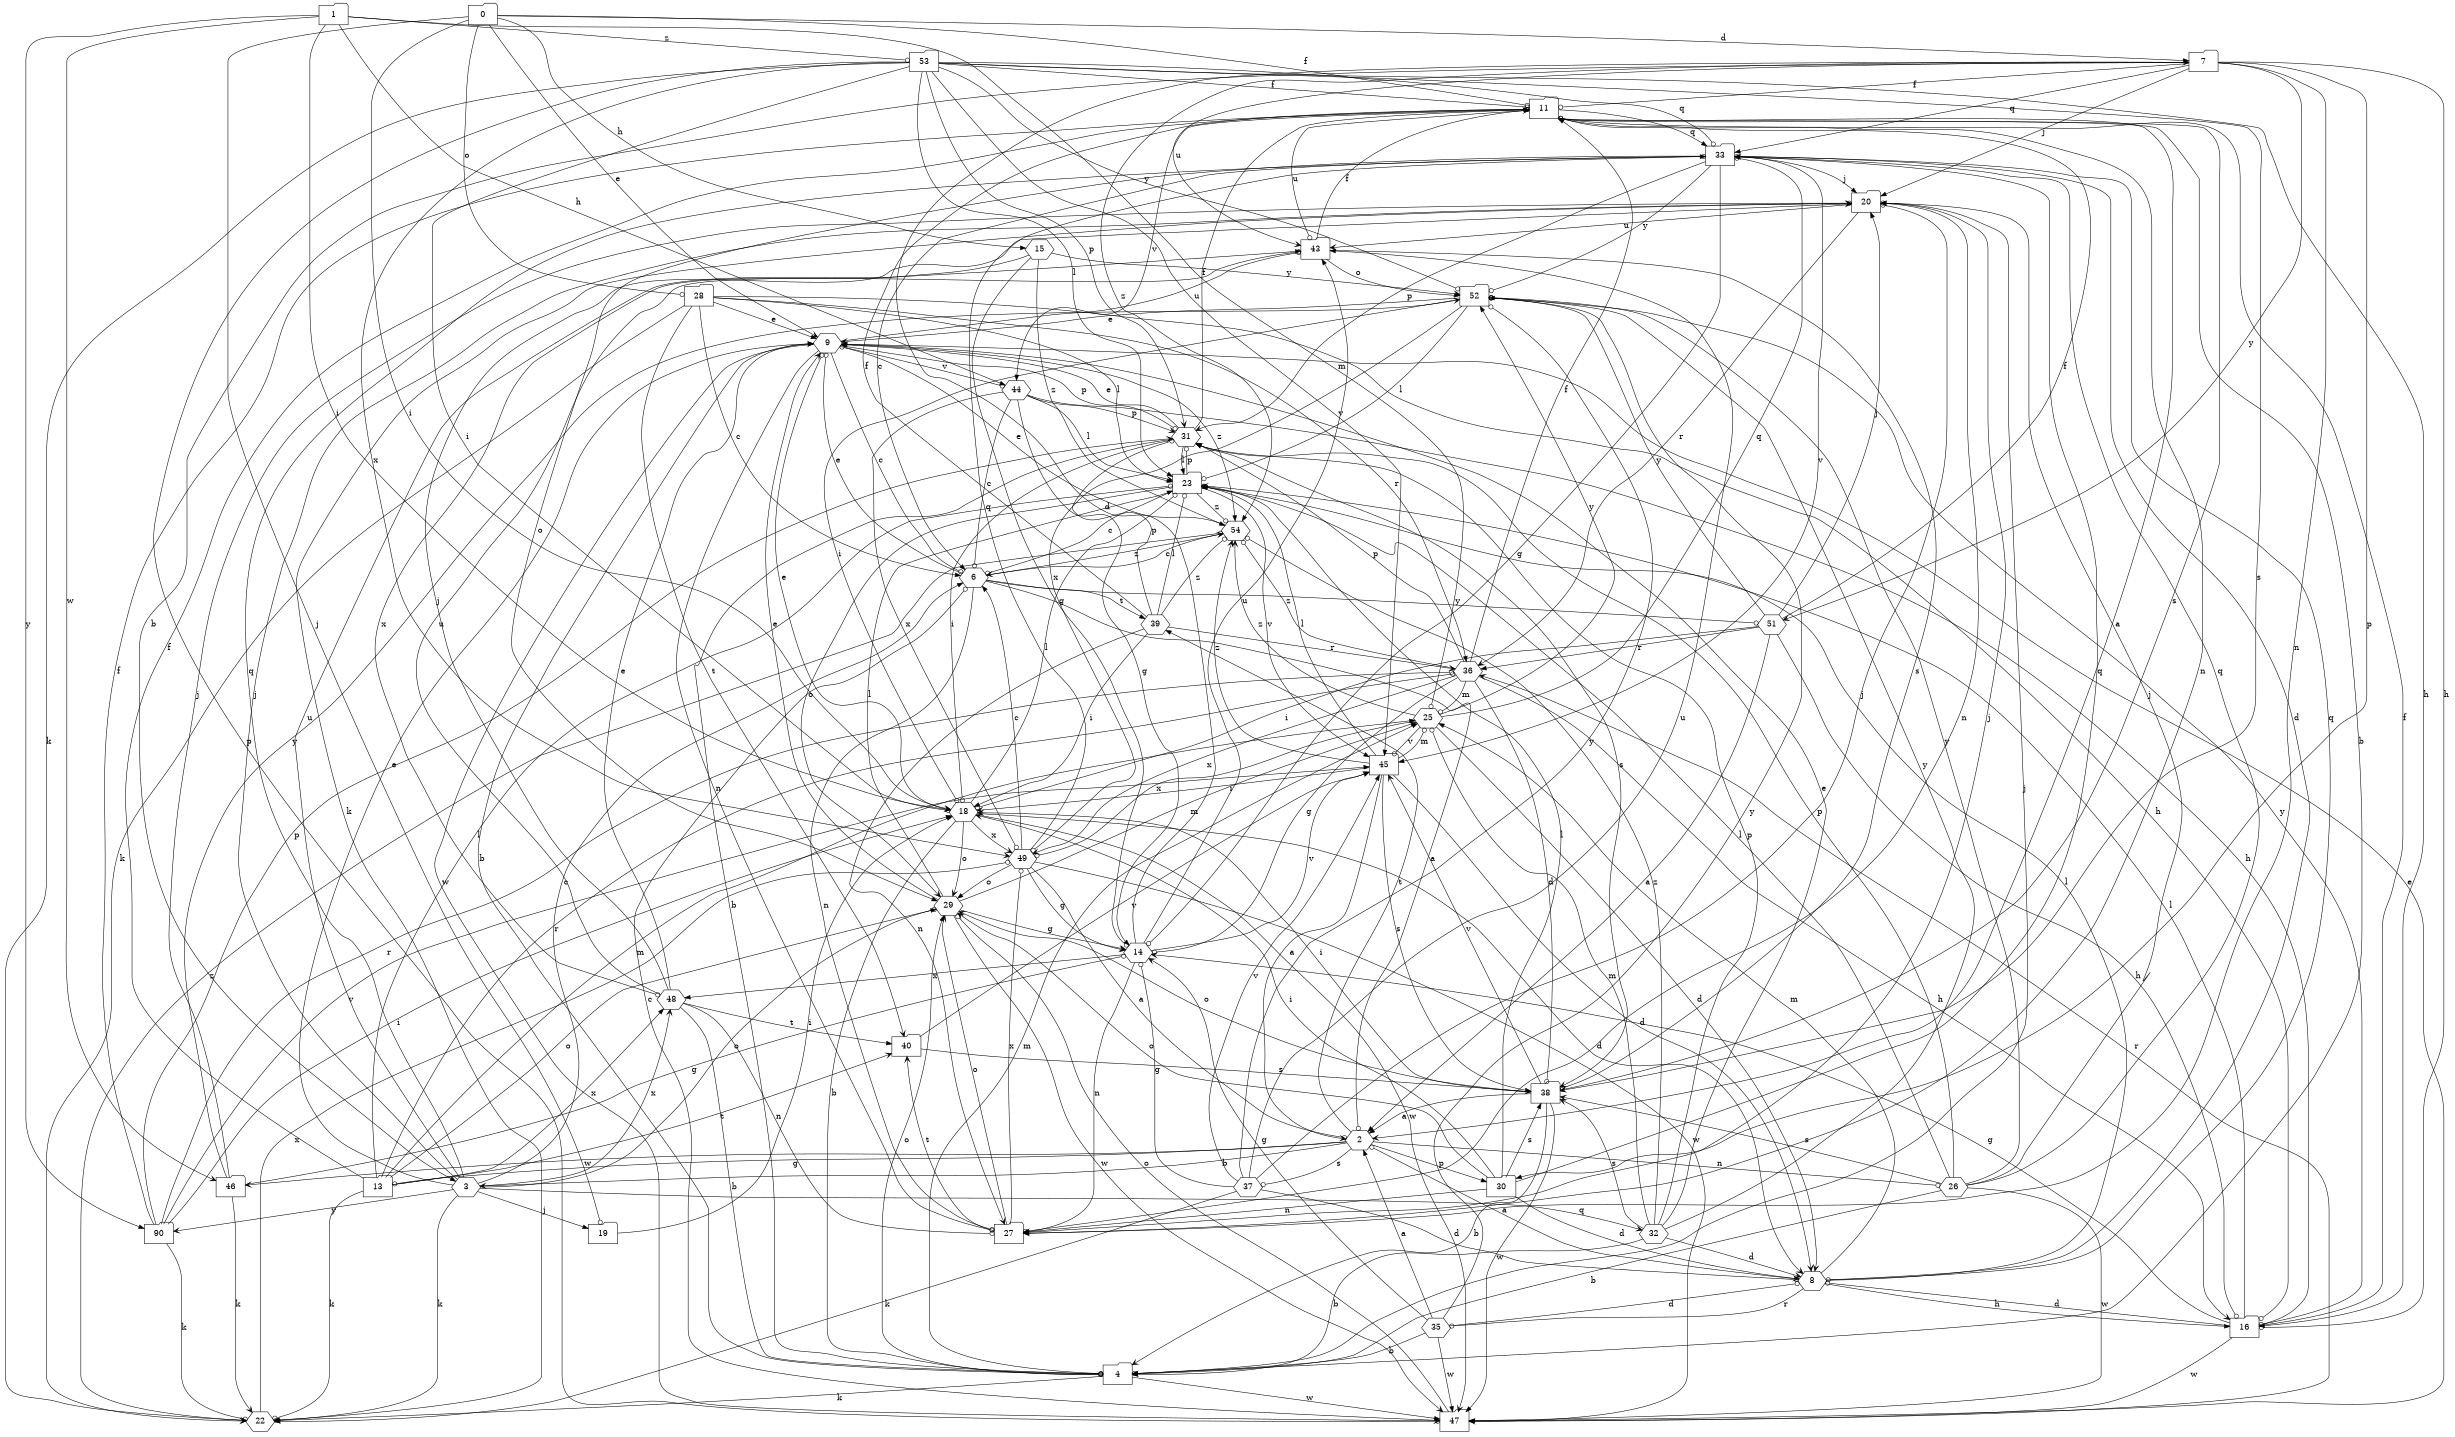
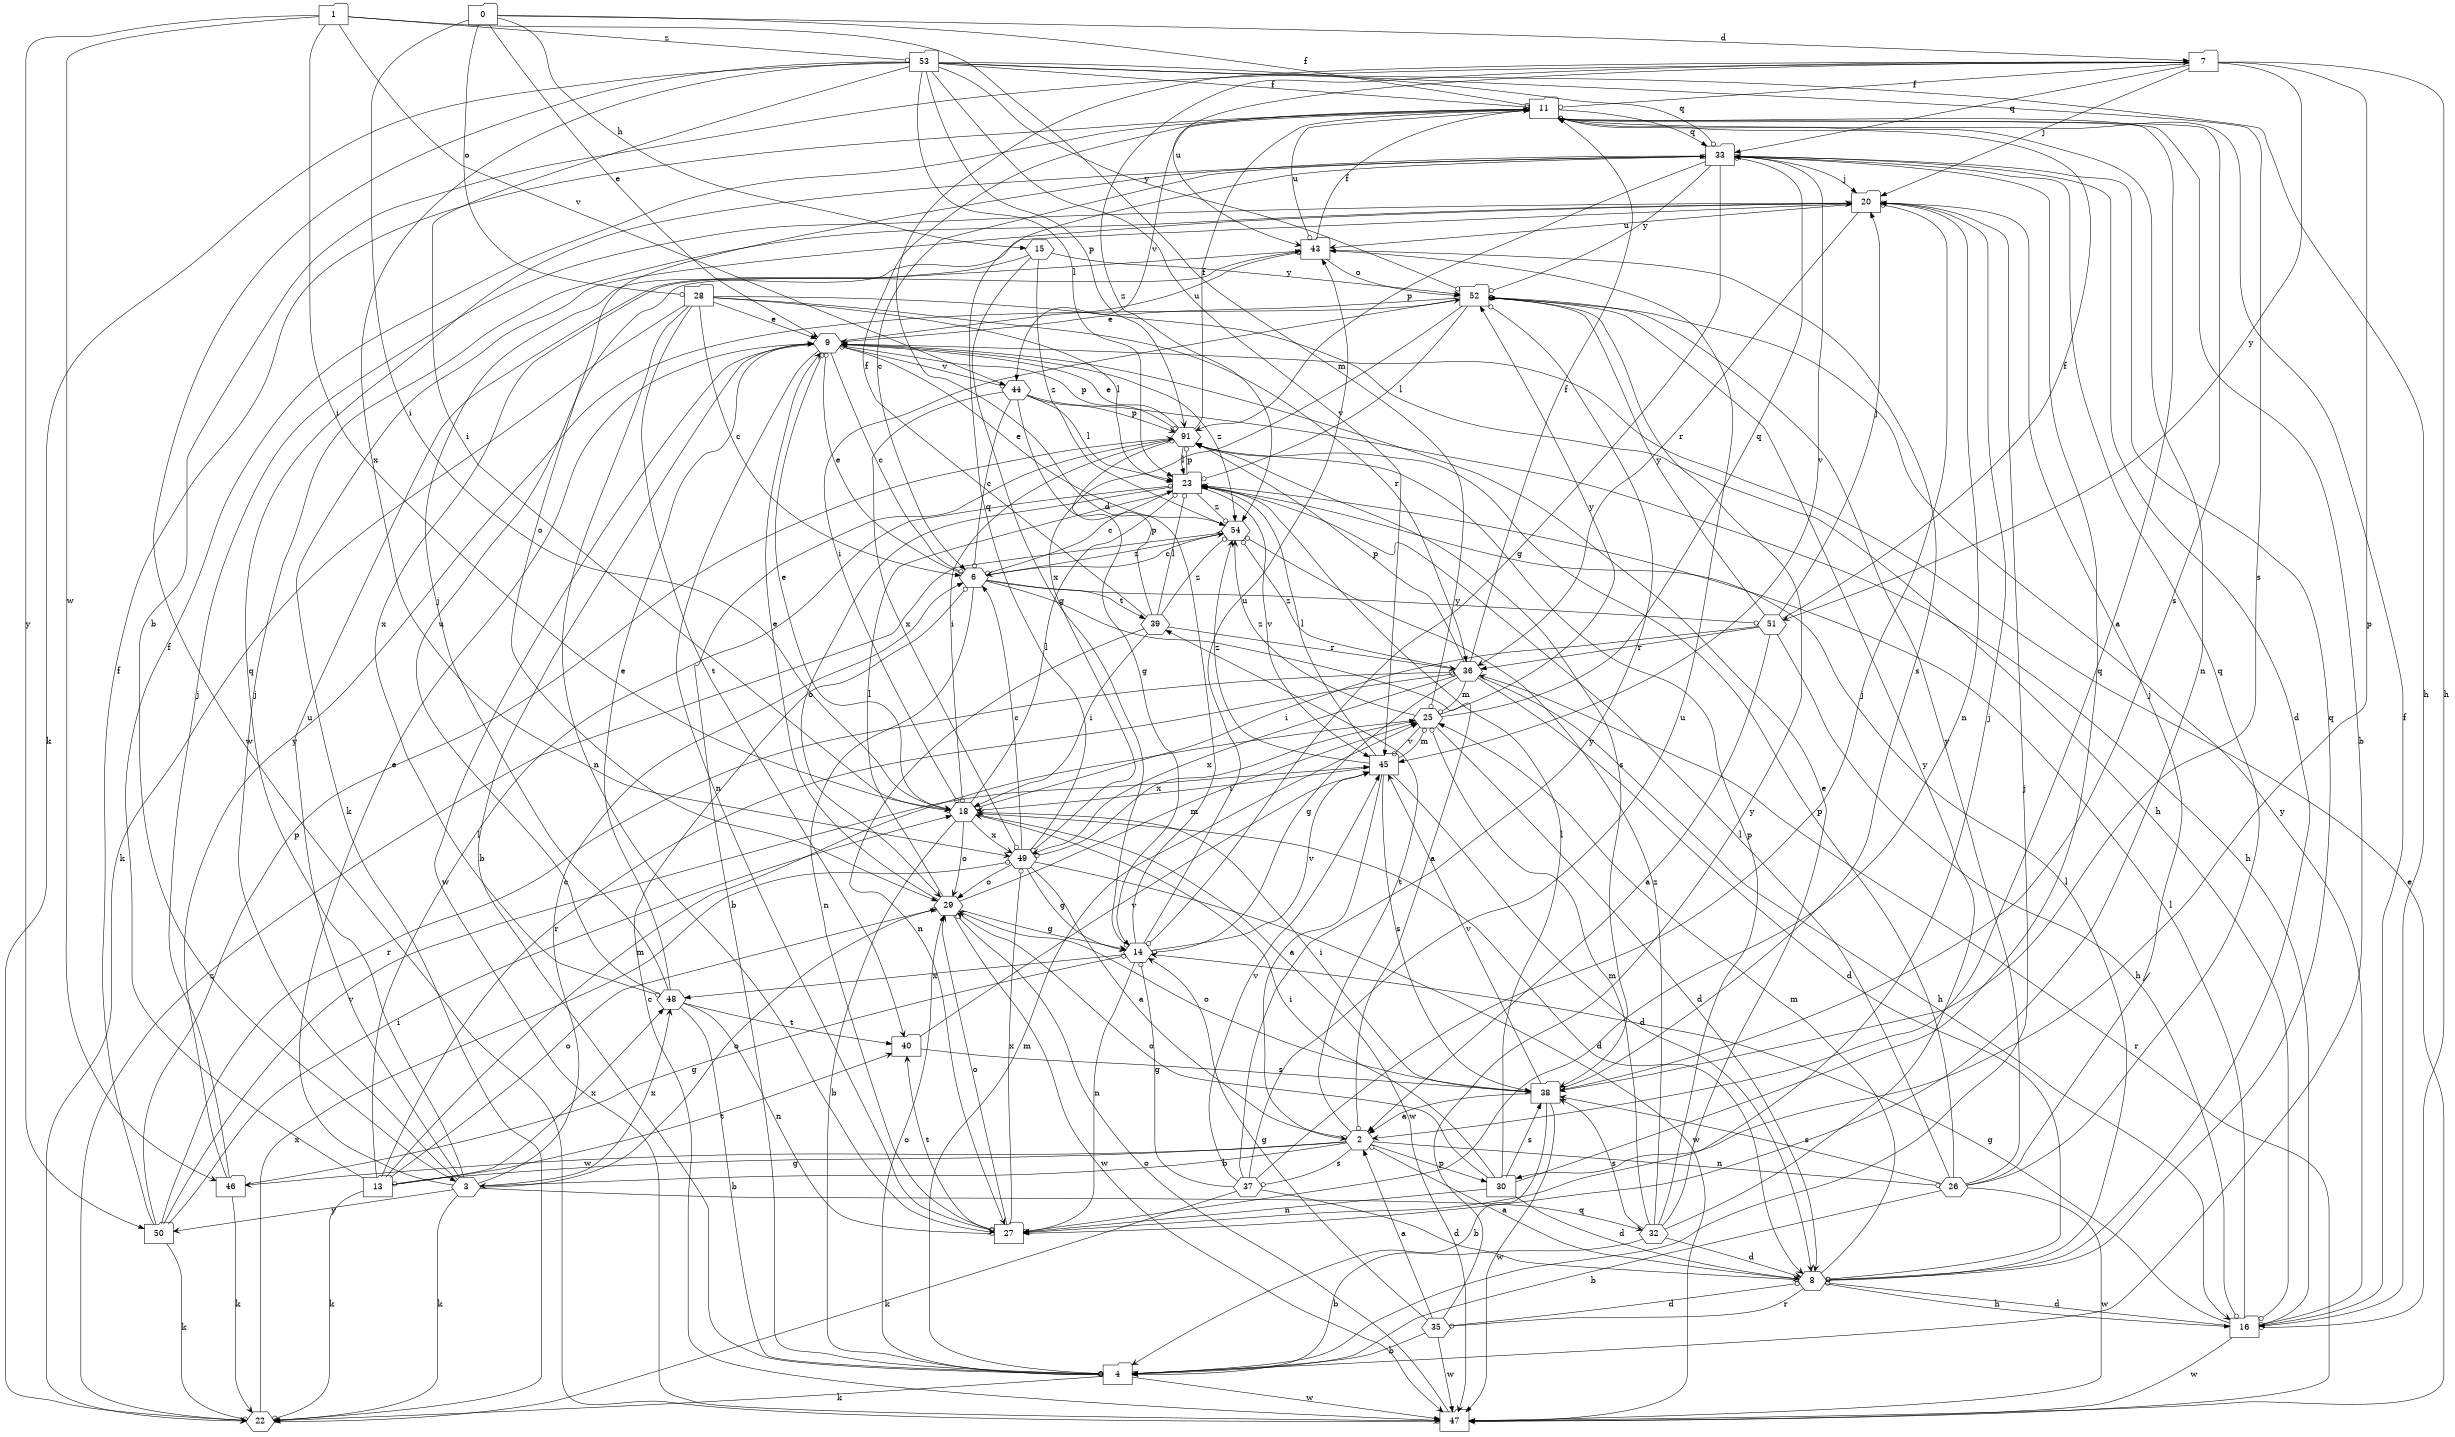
edge "1" -> "44": label "h" -> "v"
node "31": label "31" -> "91"
edge "53" -> "47": label "p" -> "w"
edge "36" -> "38": now "36" -> "8"
edge "7" -> "27": now "28" -> "27"
node "90": label "90" -> "50"
node "19": removed
